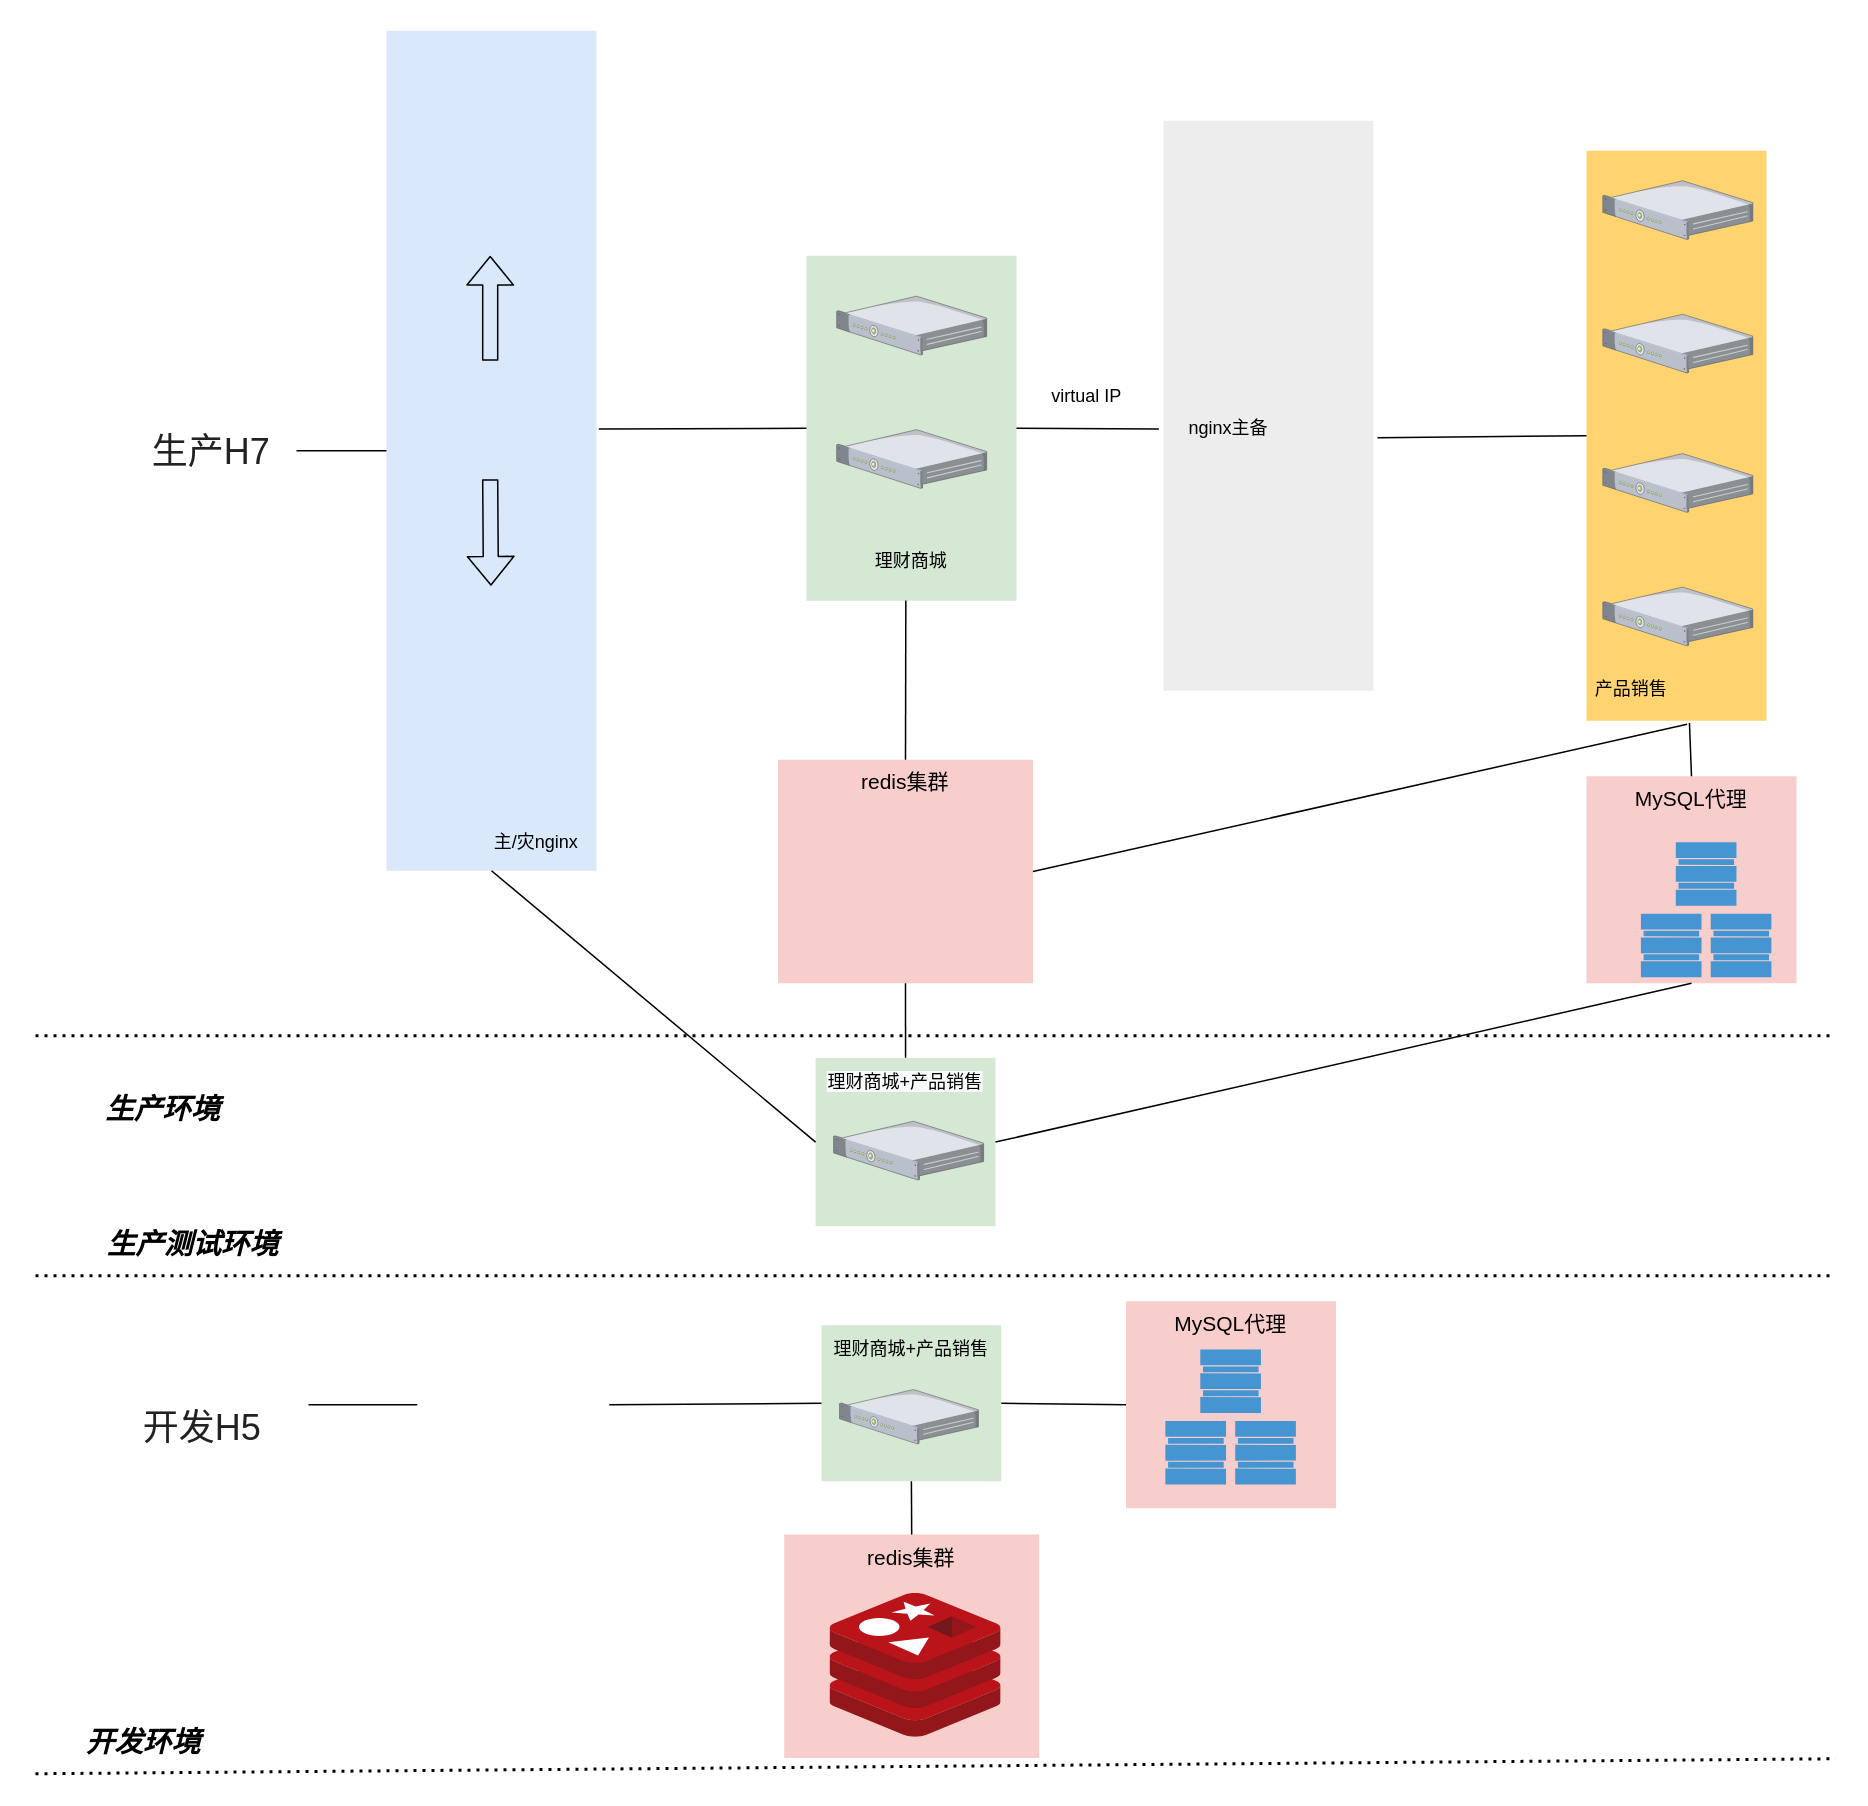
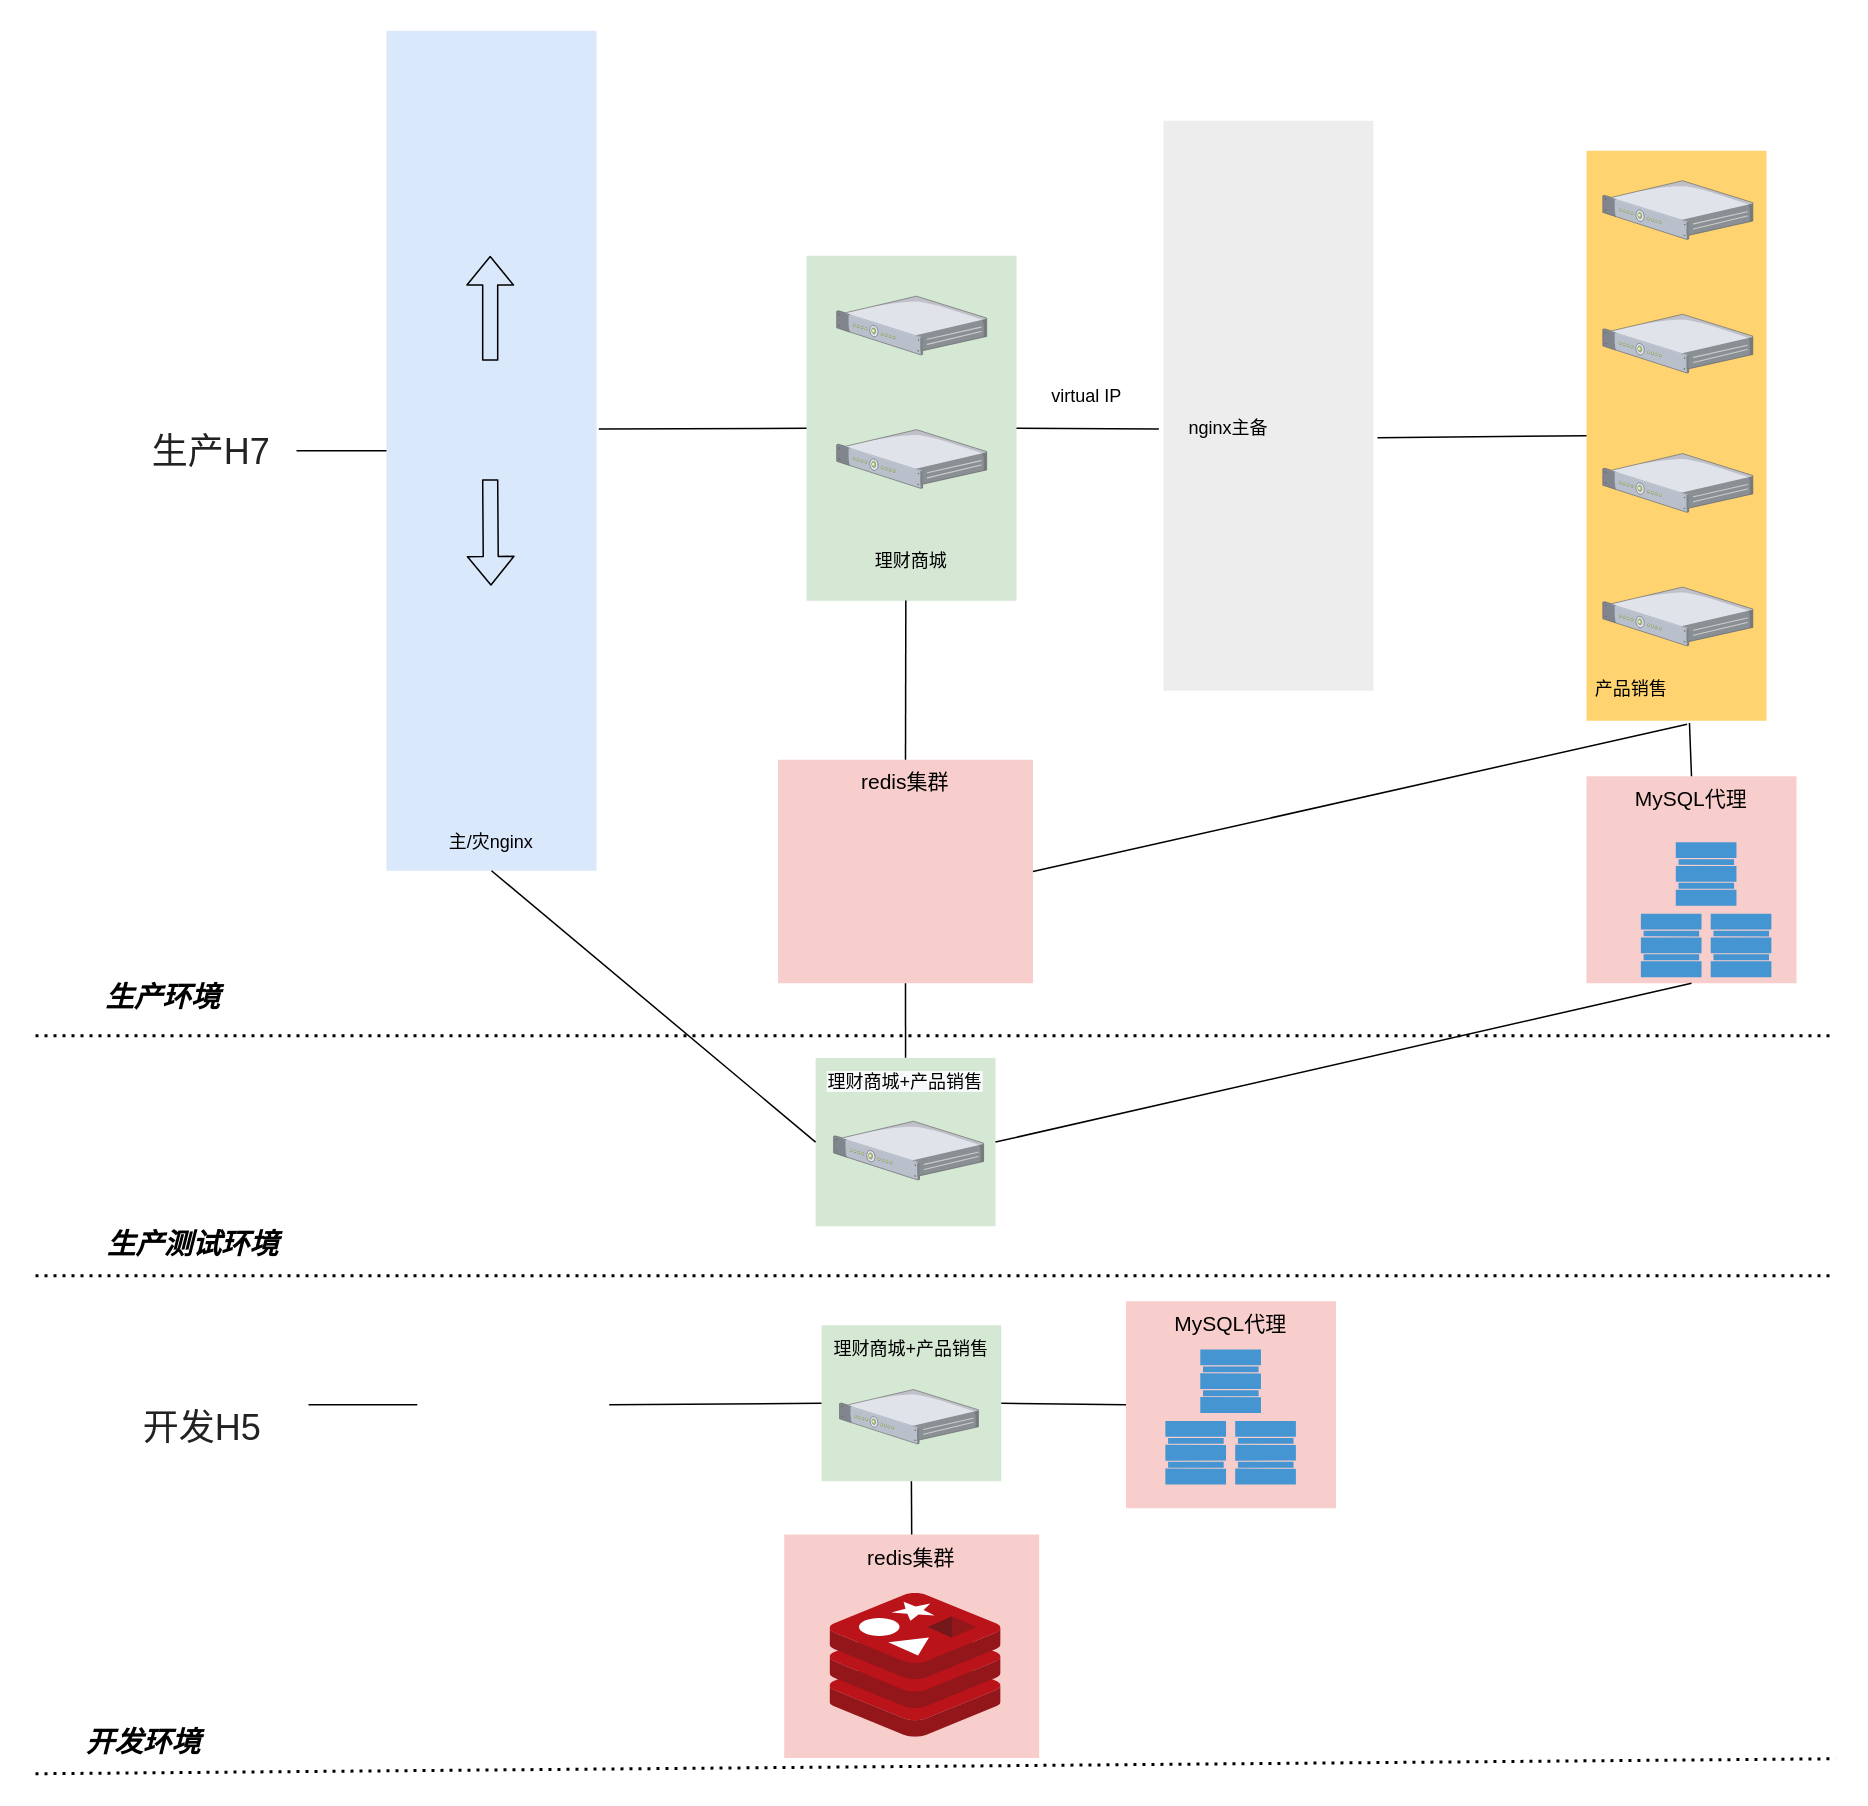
node "主/灾nginx": moved (536, 842) -> (491, 842)
node "生产环境": moved (163, 1111) -> (163, 998)
